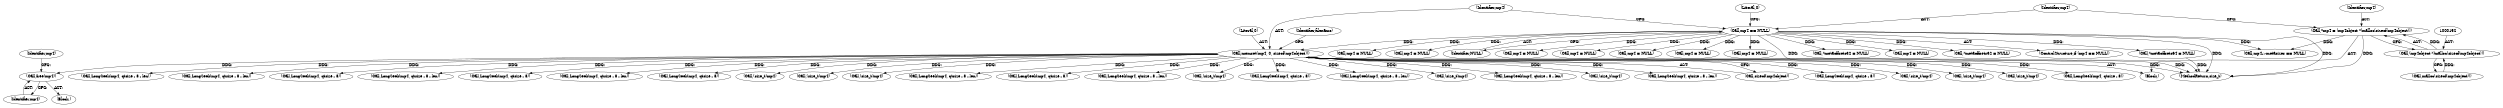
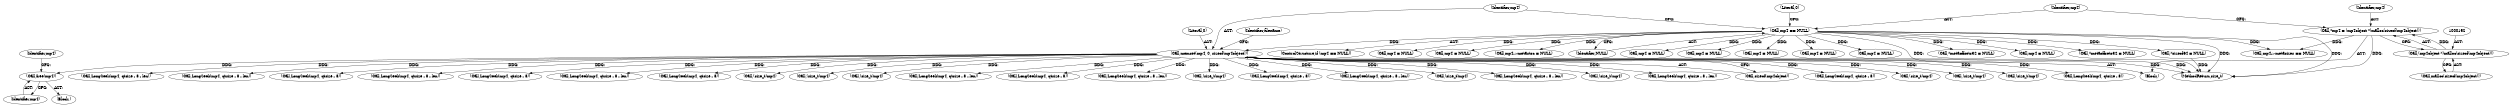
node "(Call,mp4->metastsc = NULL)": added
node "(Call,*metaoffsets64 = NULL)": label "(Call,*metaoffsets64 = NULL)" -> "(Call,*sizeof64 = NULL)"
edge "(Call,malloc(sizeof(mp4object)))" -> "(Call,(mp4object *)malloc(sizeof(mp4object)))": label "DDG: " -> "AST: "
